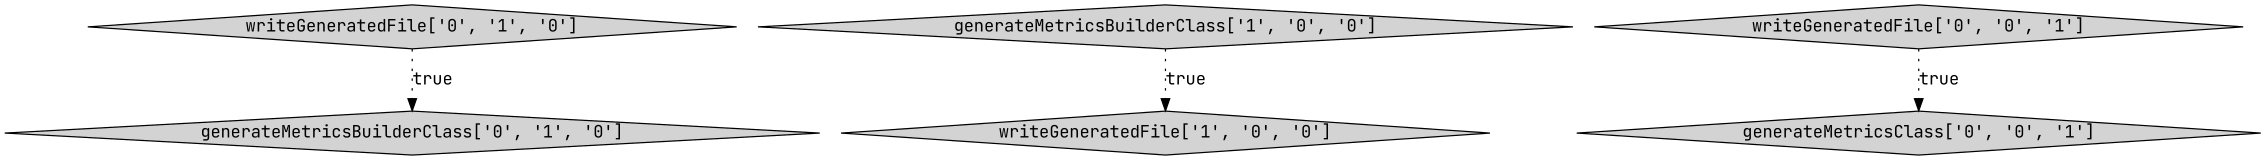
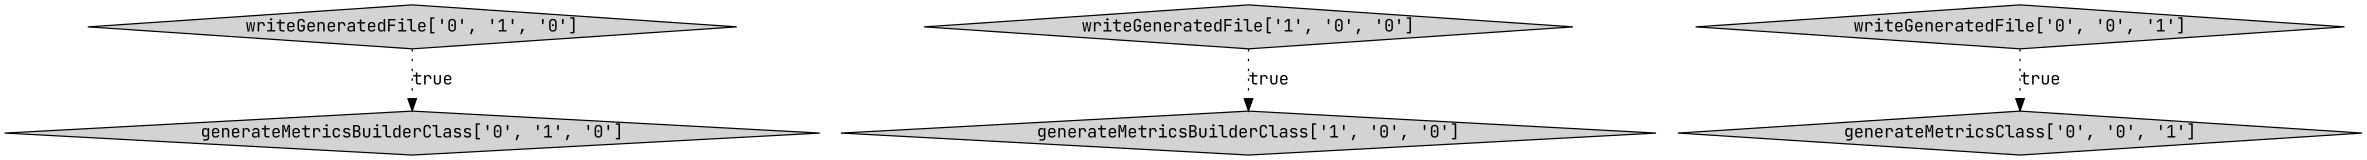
edge "generateMetricsBuilderClass['1', '0', '0']" -> "writeGeneratedFile['1', '0', '0']": reversed
